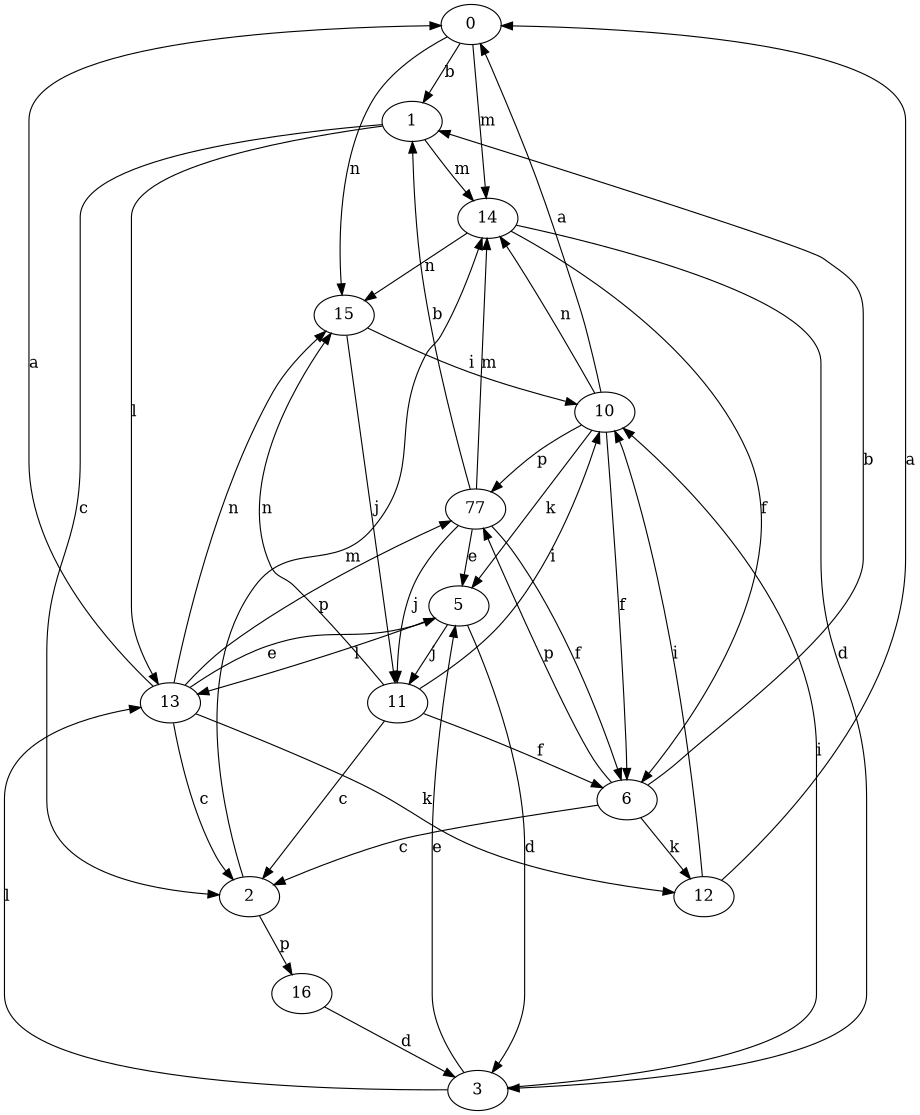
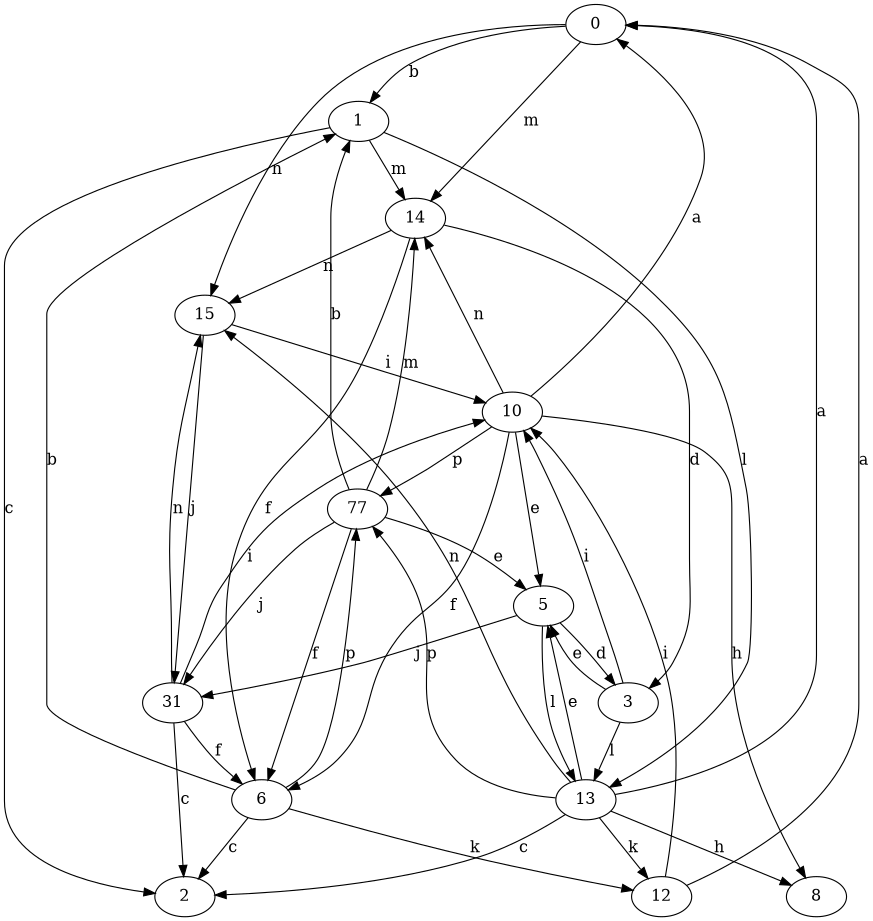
edge "10" -> "5": label "k" -> "e"
edge "2" -> "14": removed, label "m"
node "11": label "11" -> "31"
node "8": added
node "16": removed
